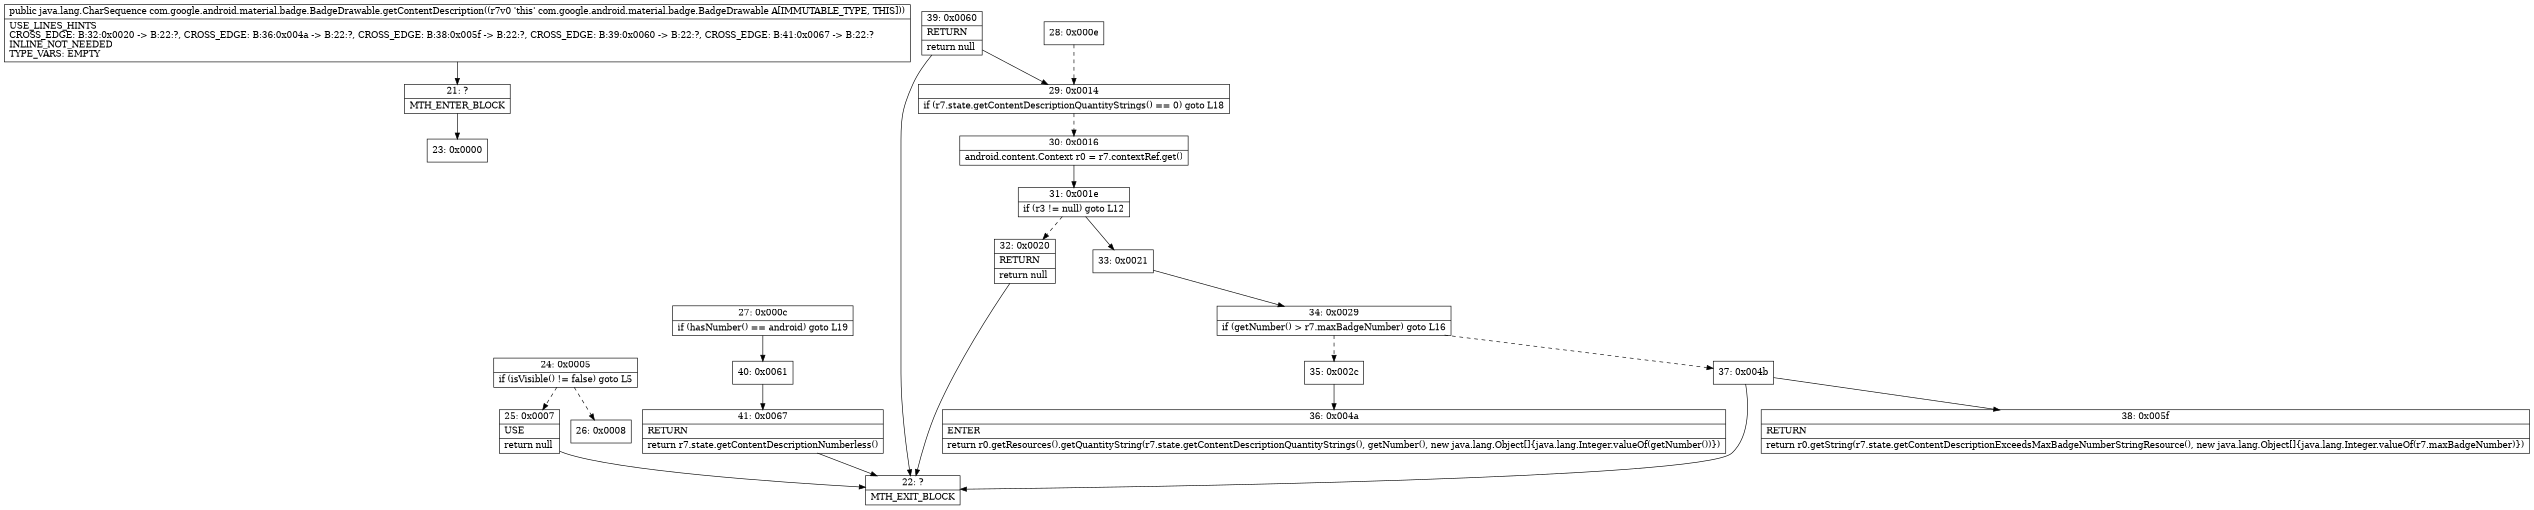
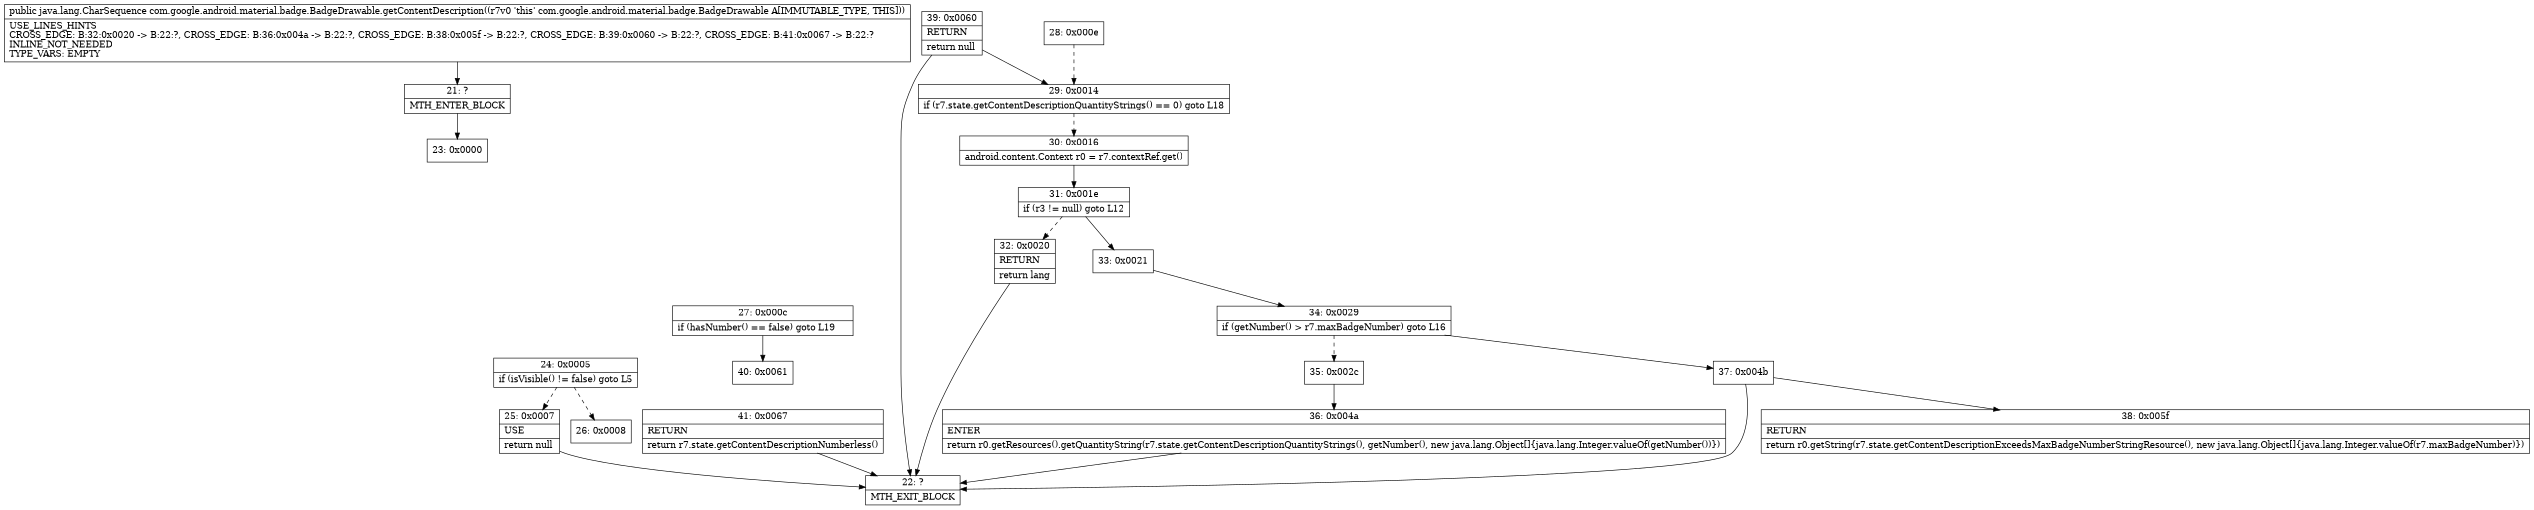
node "32: 0x0020": text "return null" -> "return lang"
node "27: 0x000c": text "if (hasNumber() == android) goto L19" -> "if (hasNumber() == false) goto L19"
edge "34: 0x0029" -> "37: 0x004b": style dashed -> solid
edge "40: 0x0061" -> "41: 0x0067": removed
edge "36: 0x004a" -> "22: ?": added
